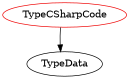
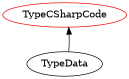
edge "TypeCSharpCode" -> "TypeData": reversed
